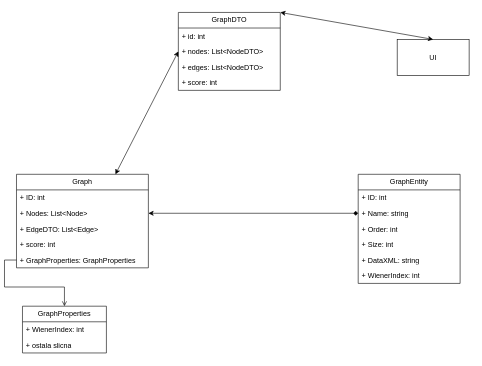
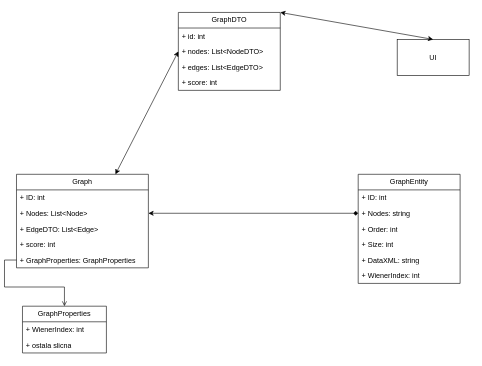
node "+ edges: List<NodeDTO>": label "+ edges: List<NodeDTO>" -> "+ edges: List<EdgeDTO>"
node "+ Name: string": label "+ Name: string" -> "+ Nodes: string"
